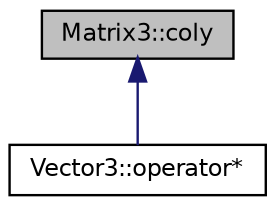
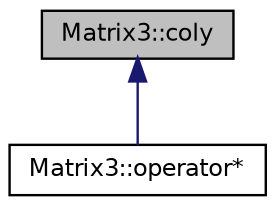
node "Vector3::operator*": label "Vector3::operator*" -> "Matrix3::operator*"
